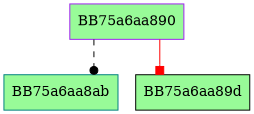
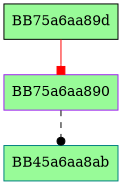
edge "BB75a6aa890" -> "BB75a6aa89d": reversed
node "BB75a6aa8ab": label "BB75a6aa8ab" -> "BB45a6aa8ab"
